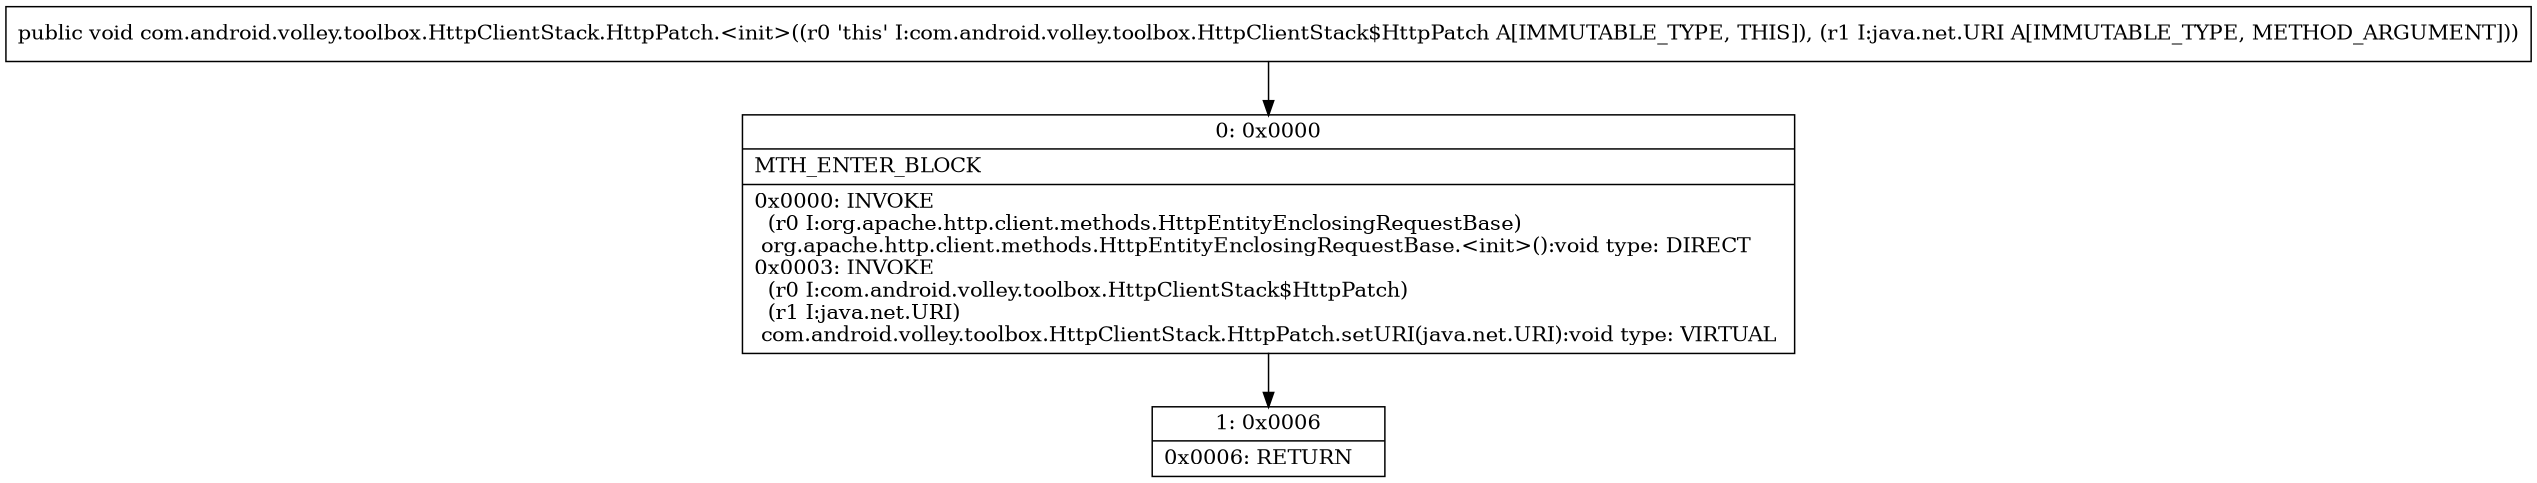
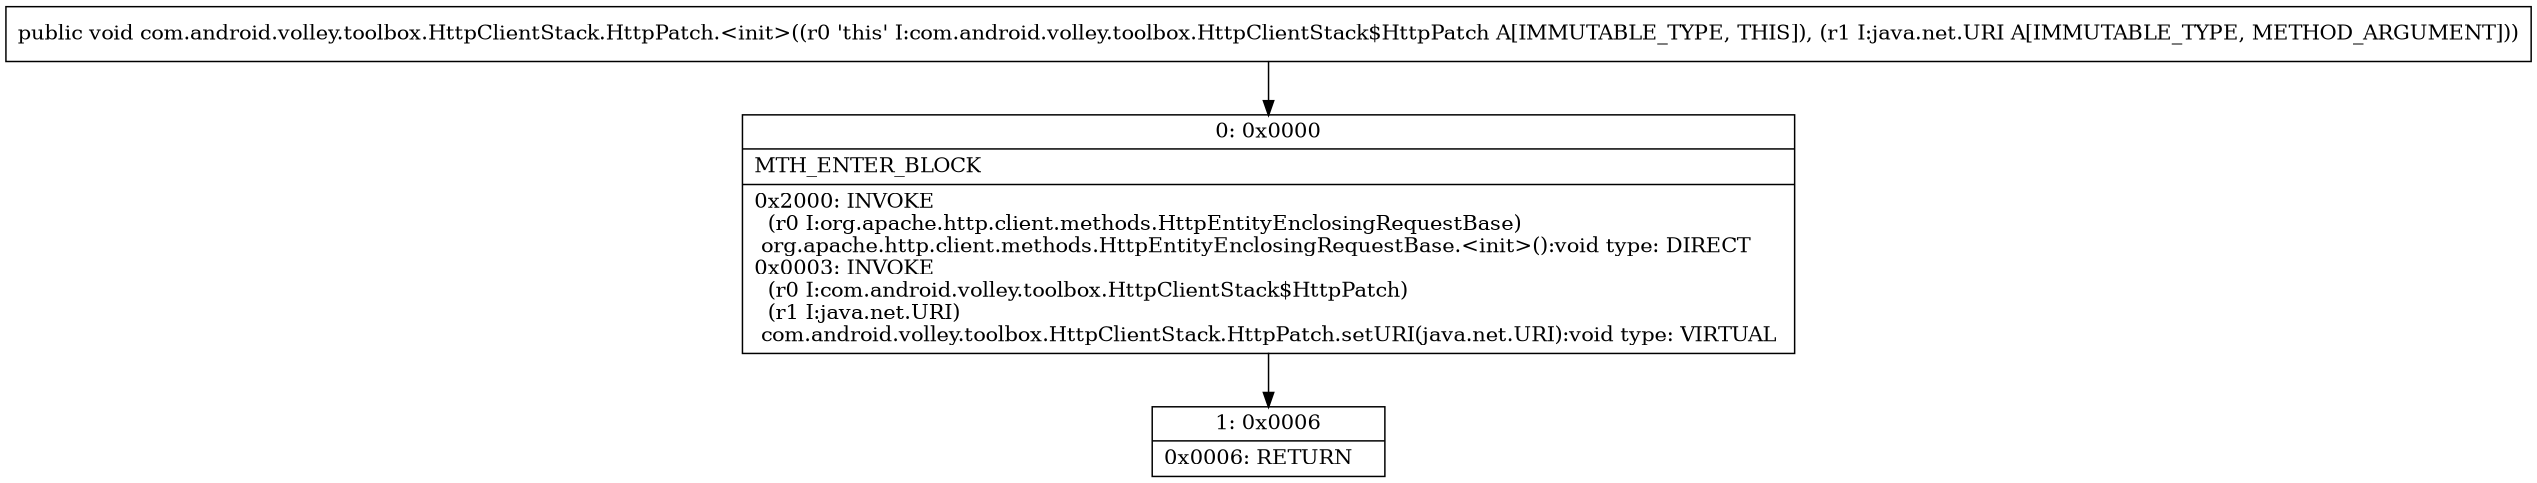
node "0: 0x0000": text "0x0000: INVOKE" -> "0x2000: INVOKE"
